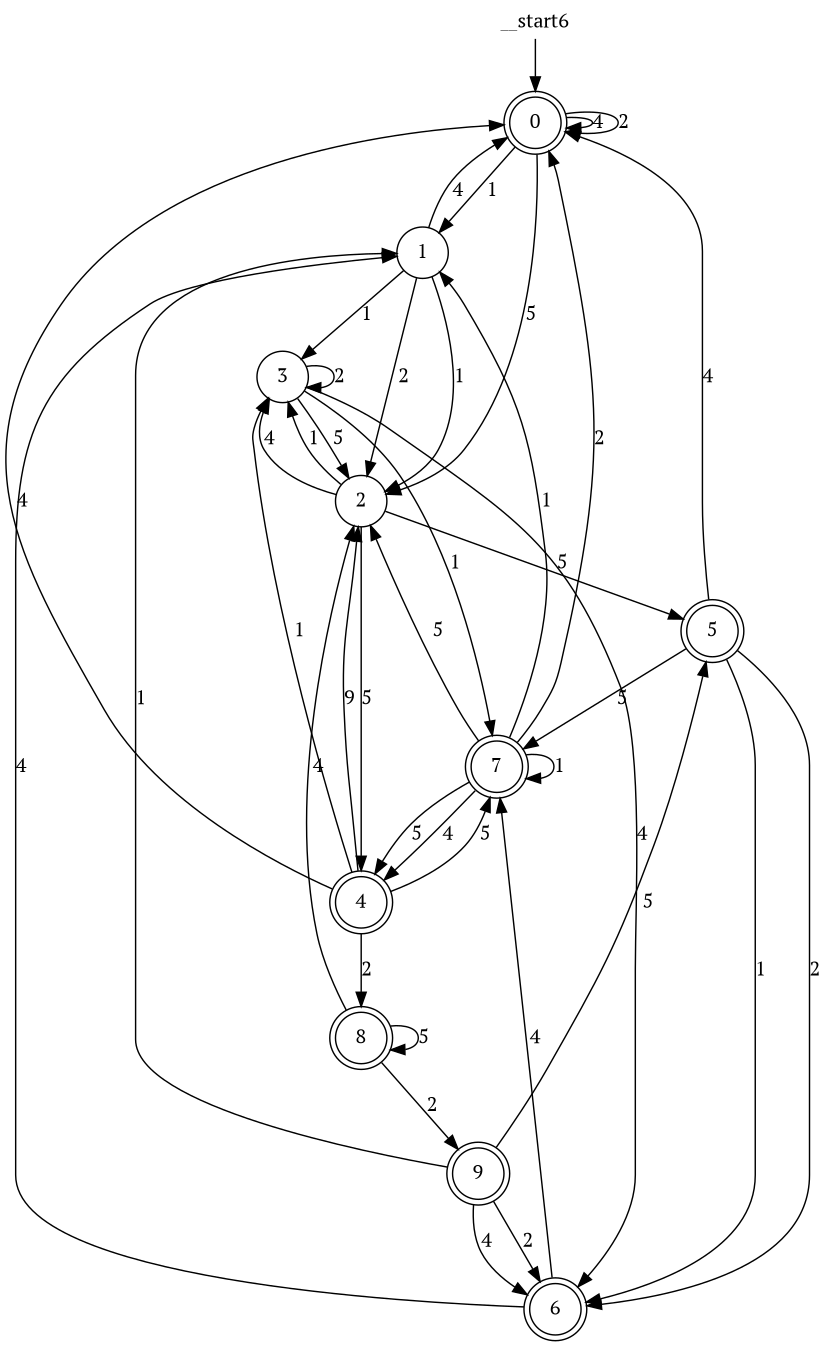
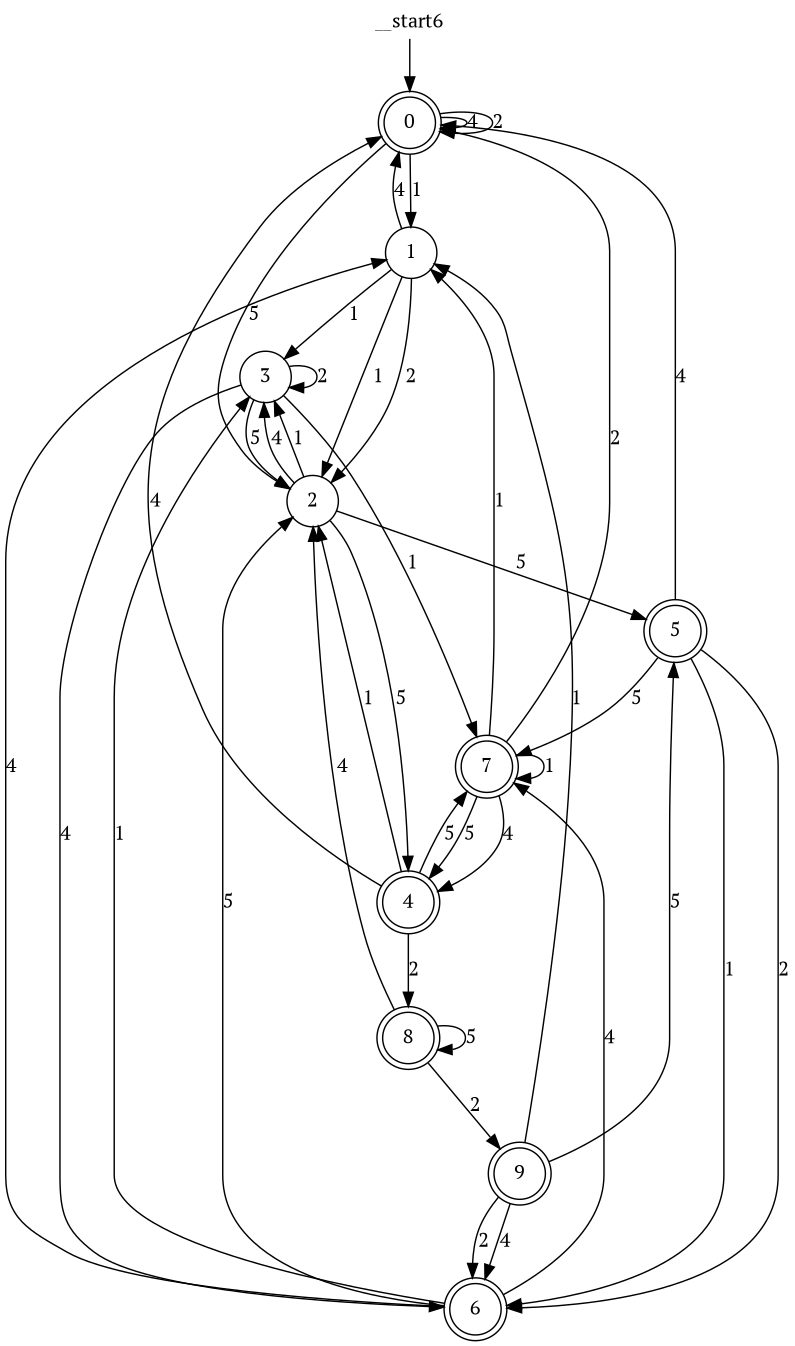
edge "7" -> "2": now "6" -> "2"
edge "4" -> "3": now "6" -> "3"
edge "4" -> "2": label "9" -> "1"
